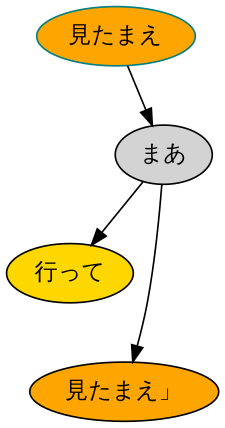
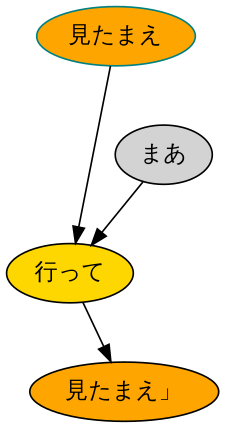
edge "見たまえ" -> "まあ": now "見たまえ" -> "行って"
edge "まあ" -> "見たまえ」": now "行って" -> "見たまえ」"
